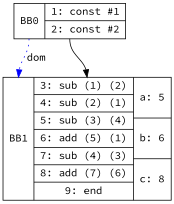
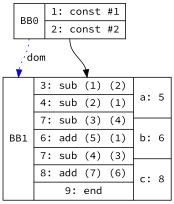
node "BB1": text "5: sub (3) (4)" -> "7: sub (3) (4)"
